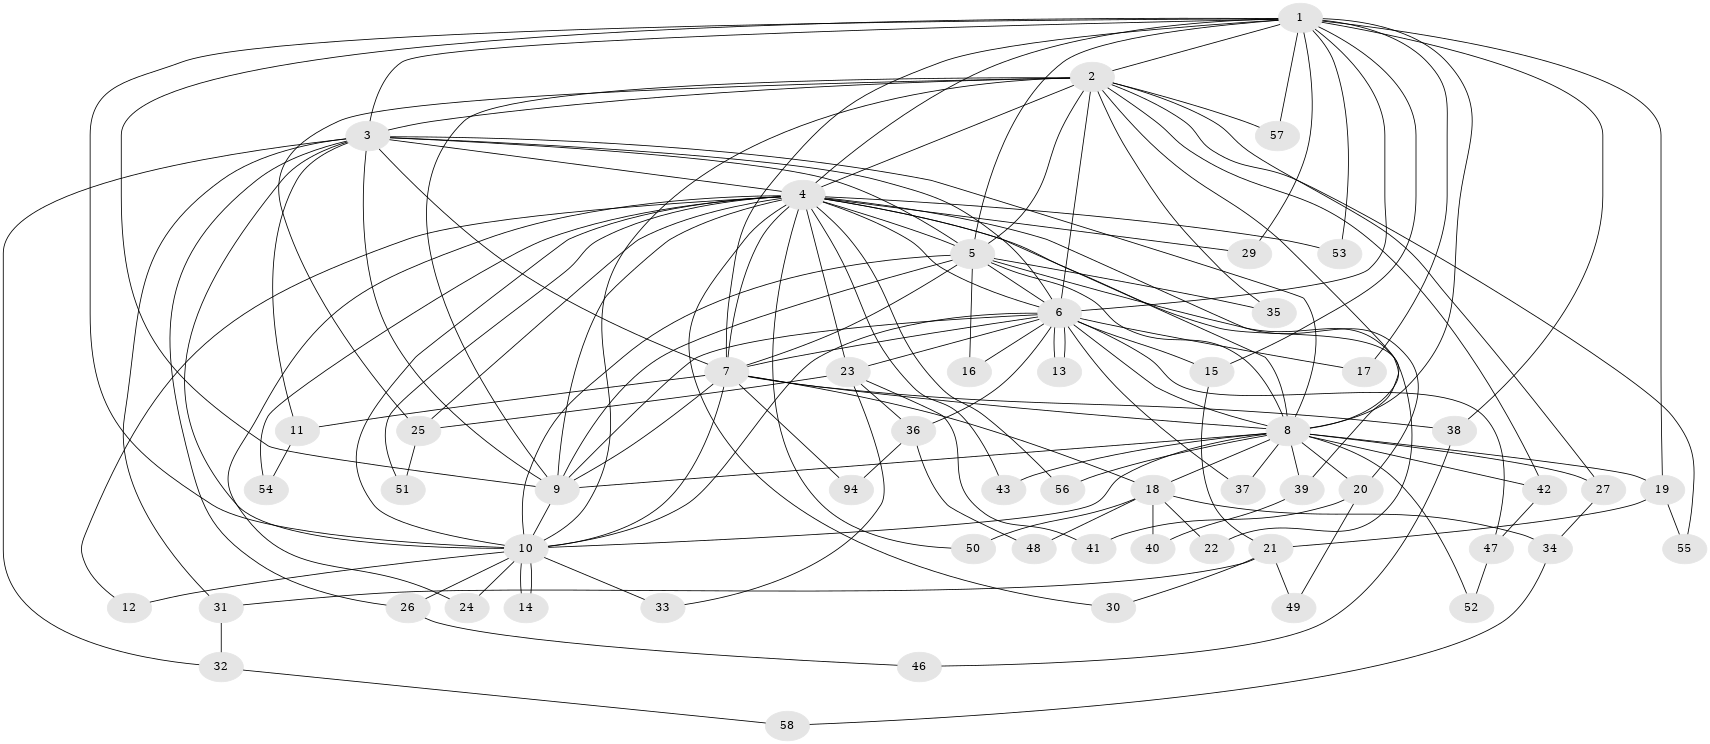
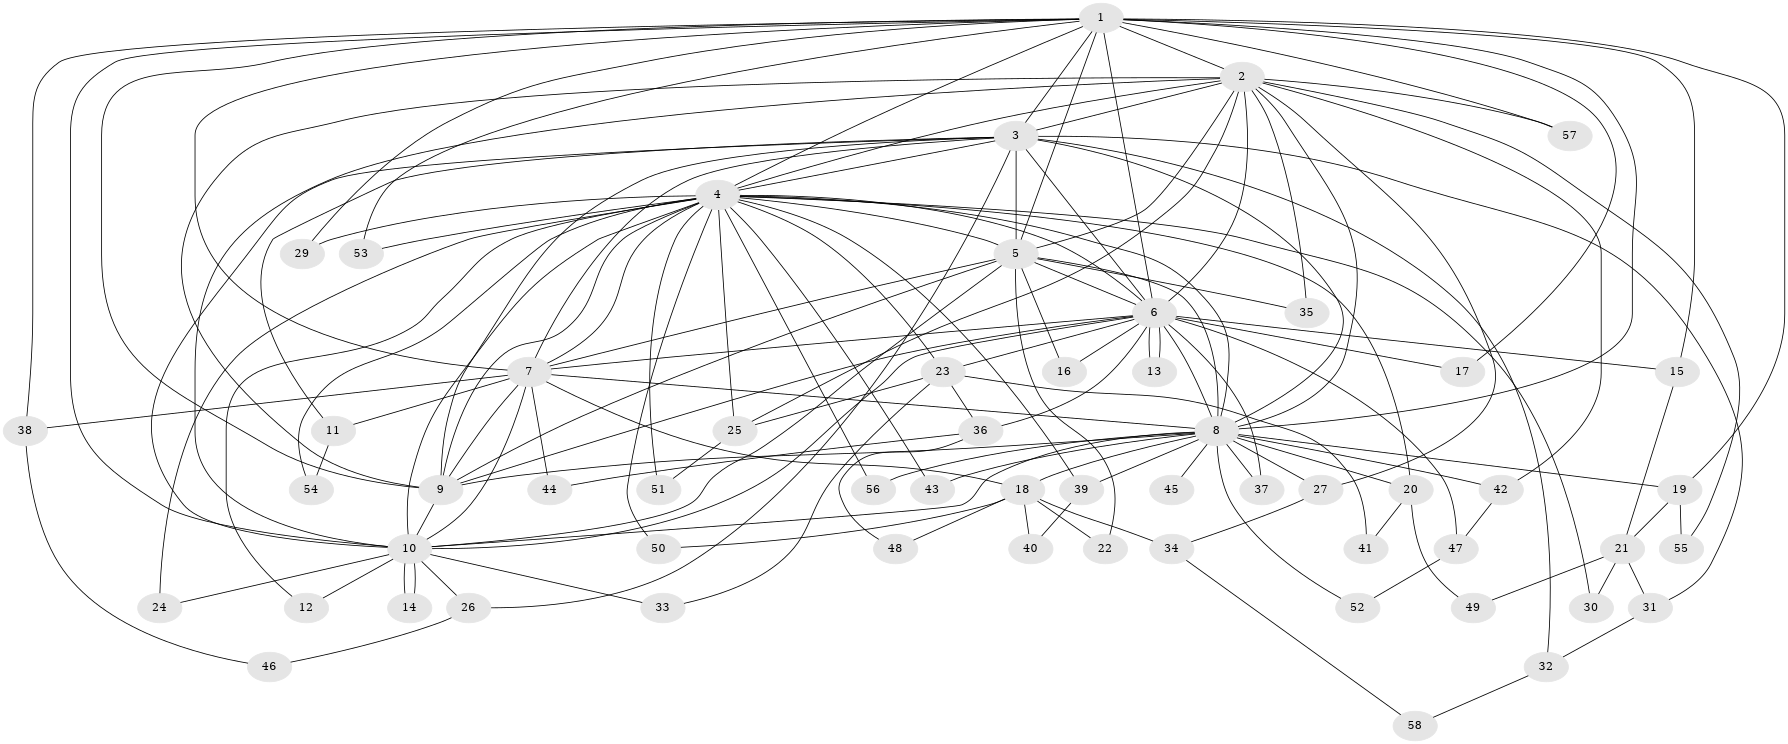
node "94": label "94" -> "44"
node "45": added
